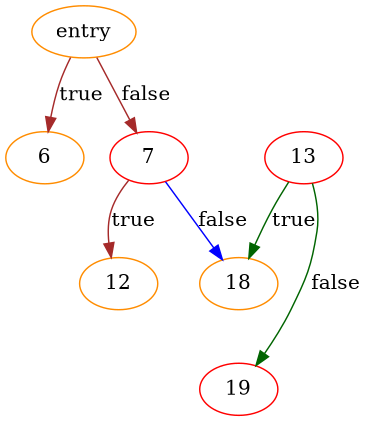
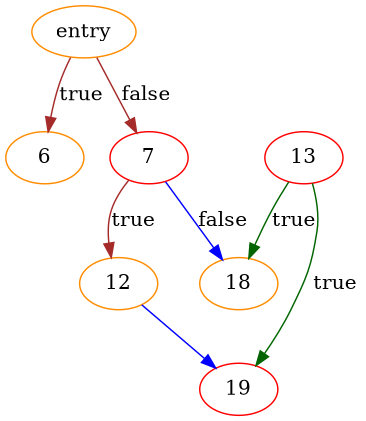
edge "13" -> "19": label "false" -> "true"
edge "12" -> "19": added
